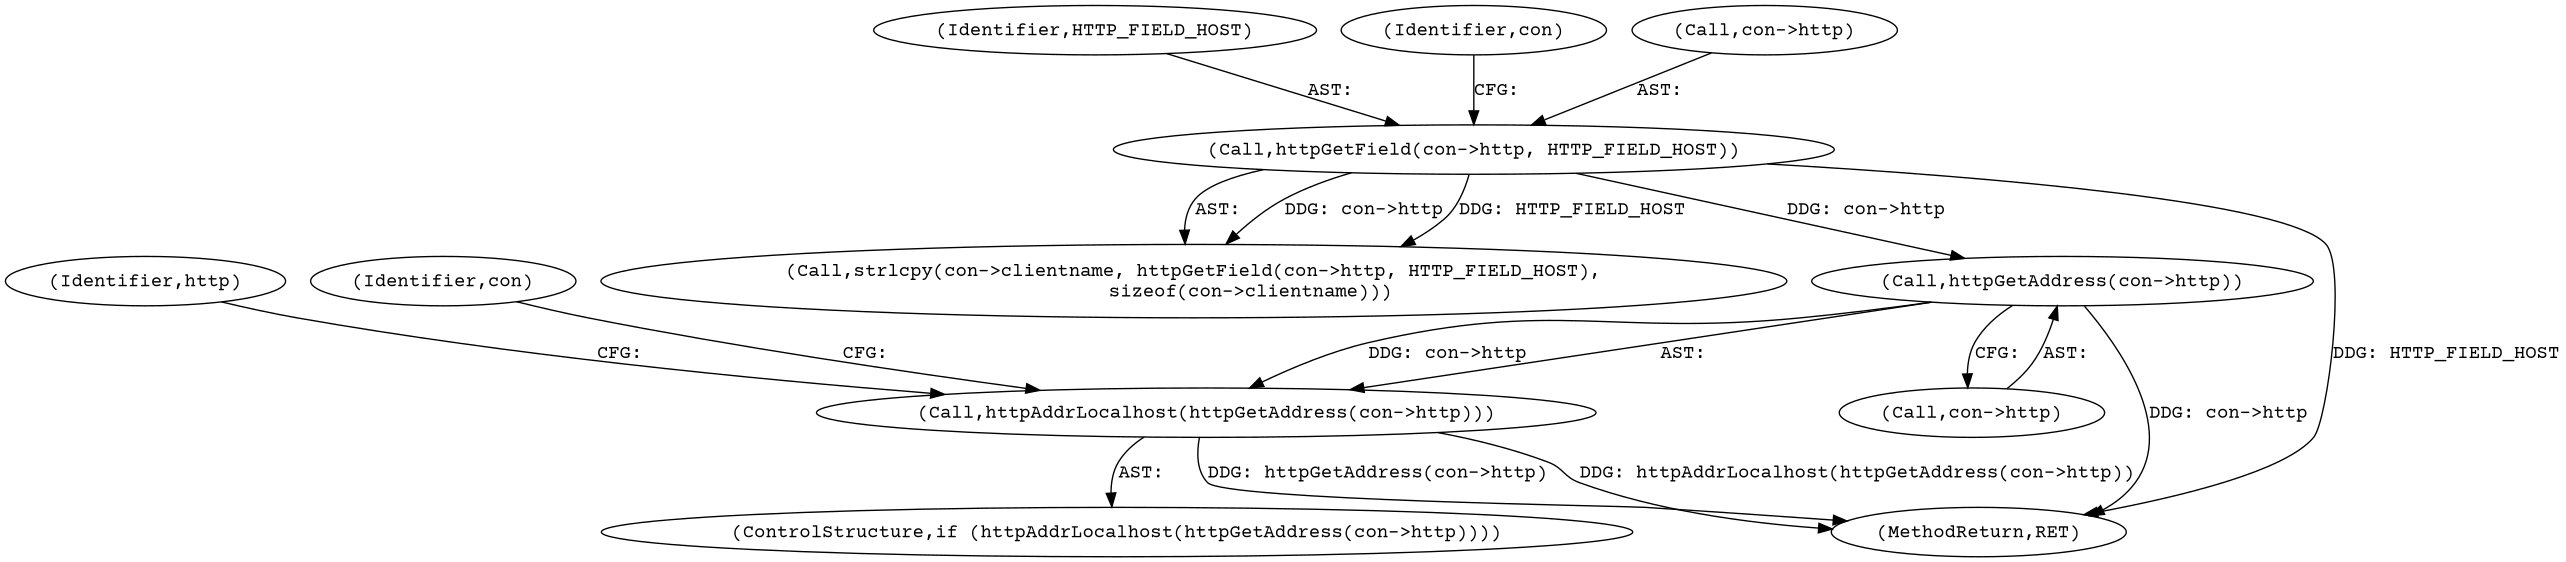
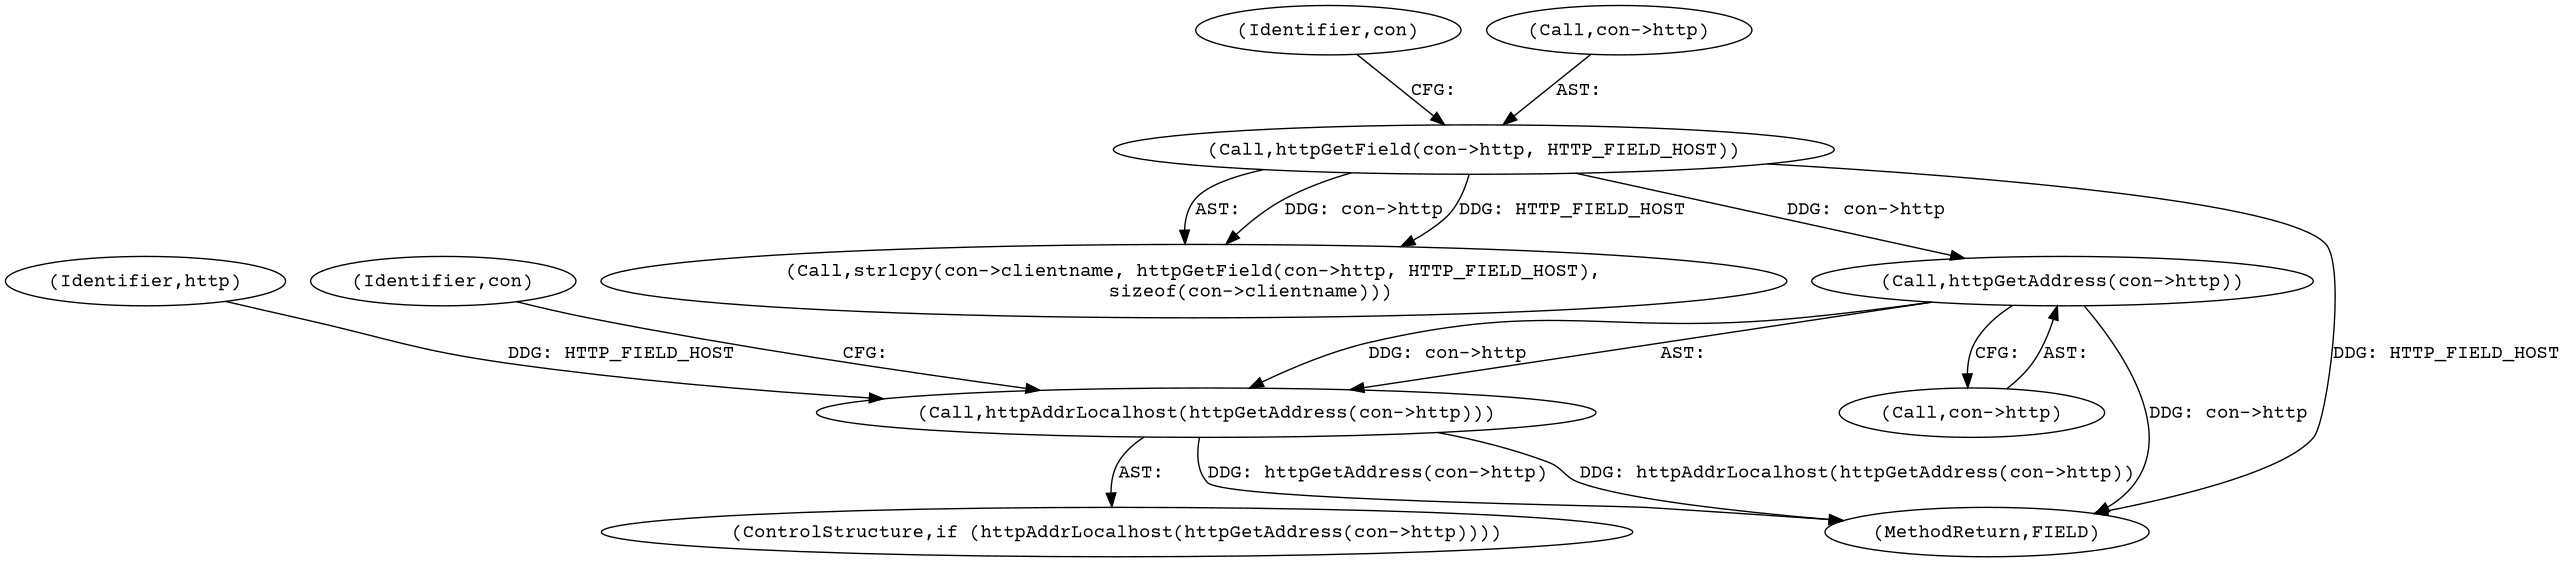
node "(Identifier,HTTP_FIELD_HOST)": removed
edge "(Identifier,http)" -> "(Call,httpAddrLocalhost(httpGetAddress(con->http)))": label "CFG: " -> "DDG: HTTP_FIELD_HOST"
node "(MethodReturn,RET)": label "(MethodReturn,RET)" -> "(MethodReturn,FIELD)"
